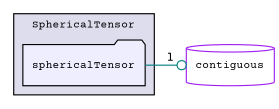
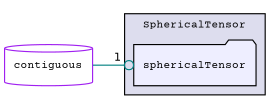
edge "sphericalTensor" -> "contiguous": reversed
